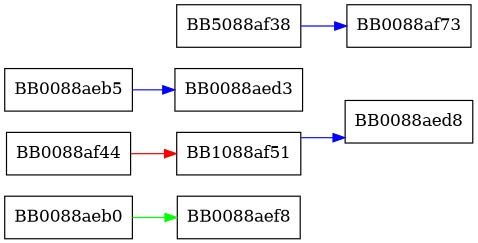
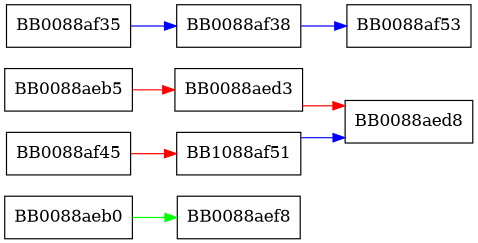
node "BB0088af35": added
node "BB5088af38": label "BB5088af38" -> "BB0088af38"
node "BB0088af73": label "BB0088af73" -> "BB0088af53"
edge "BB0088aeb5" -> "BB0088aed3": color blue -> red
edge "BB0088aed3" -> "BB0088aed8": added
node "BB0088af44": label "BB0088af44" -> "BB0088af45"
